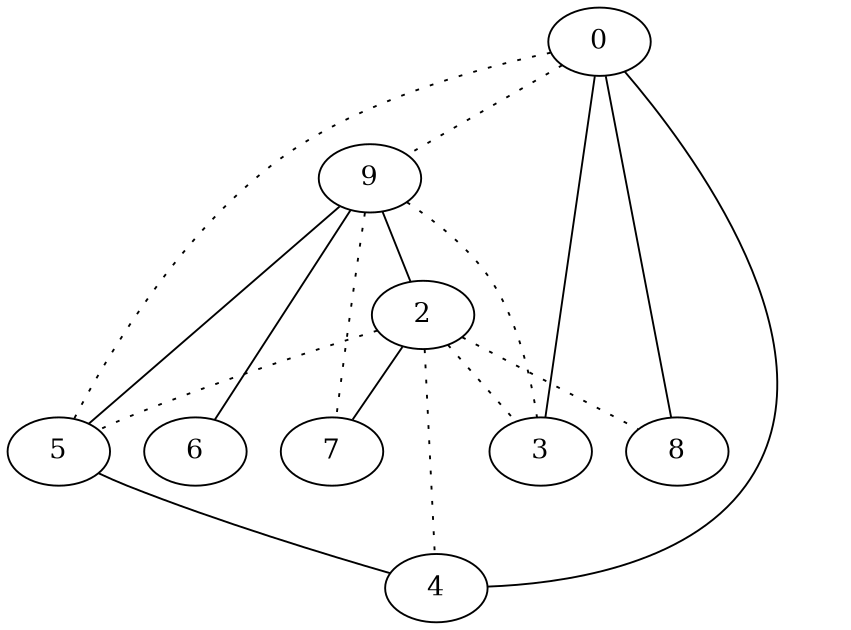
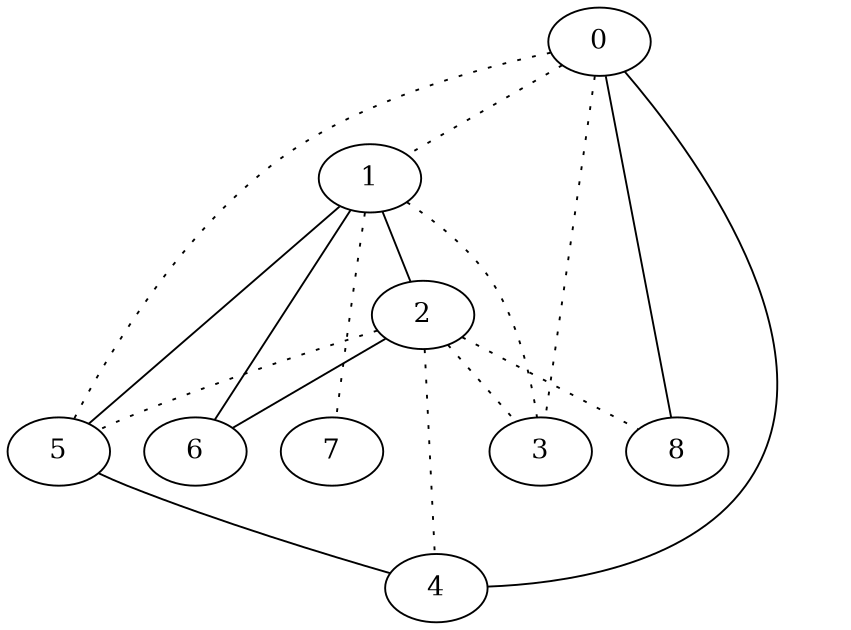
node "9": label "9" -> "1"
edge "0" -- "3": style solid -> dotted
edge "2" -- "7": now "2" -- "6"
